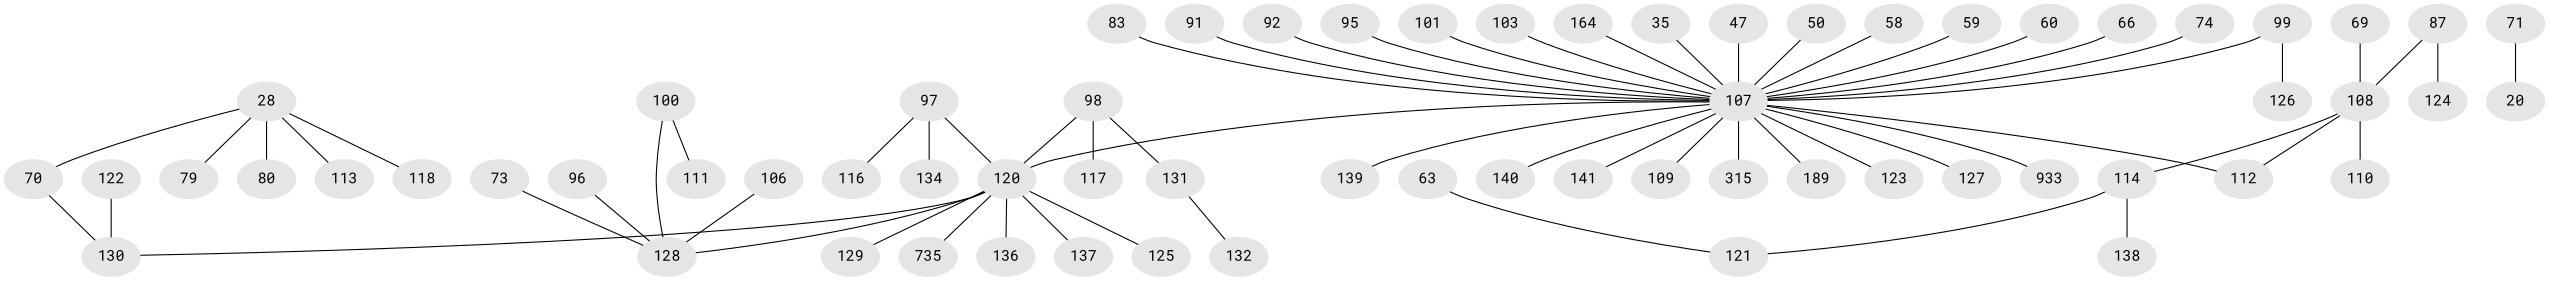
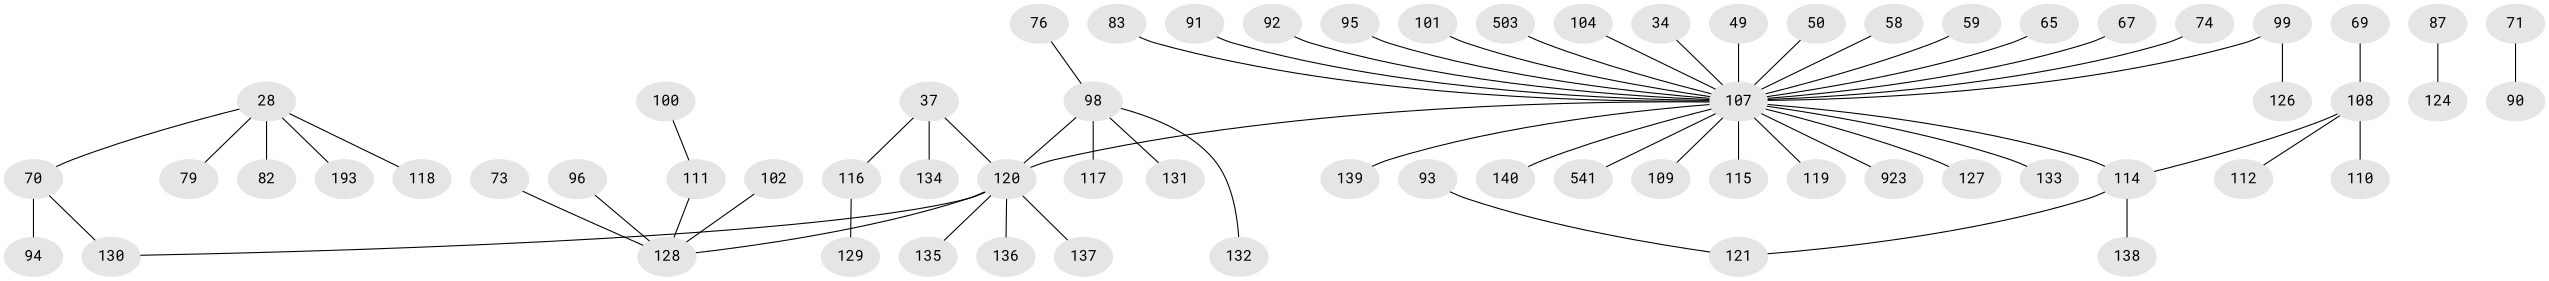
node "76": added
node "103": label "103" -> "503"
node "164": label "164" -> "104"
node "35": label "35" -> "34"
node "47": label "47" -> "49"
node "60": label "60" -> "65"
node "66": label "66" -> "67"
edge "87" -- "108": removed
node "97": label "97" -> "37"
node "20": label "20" -> "90"
edge "107" -- "112": now "107" -- "114"
node "122": removed
node "80": label "80" -> "82"
node "113": label "113" -> "193"
edge "100" -- "128": now "111" -- "128"
node "106": label "106" -> "102"
node "63": label "63" -> "93"
node "141": label "141" -> "541"
node "315": label "315" -> "115"
node "189": label "189" -> "119"
node "123": label "123" -> "923"
node "933": label "933" -> "133"
edge "120" -- "129": now "116" -- "129"
edge "131" -- "132": now "98" -- "132"
node "94": added
node "735": label "735" -> "135"
node "125": removed
